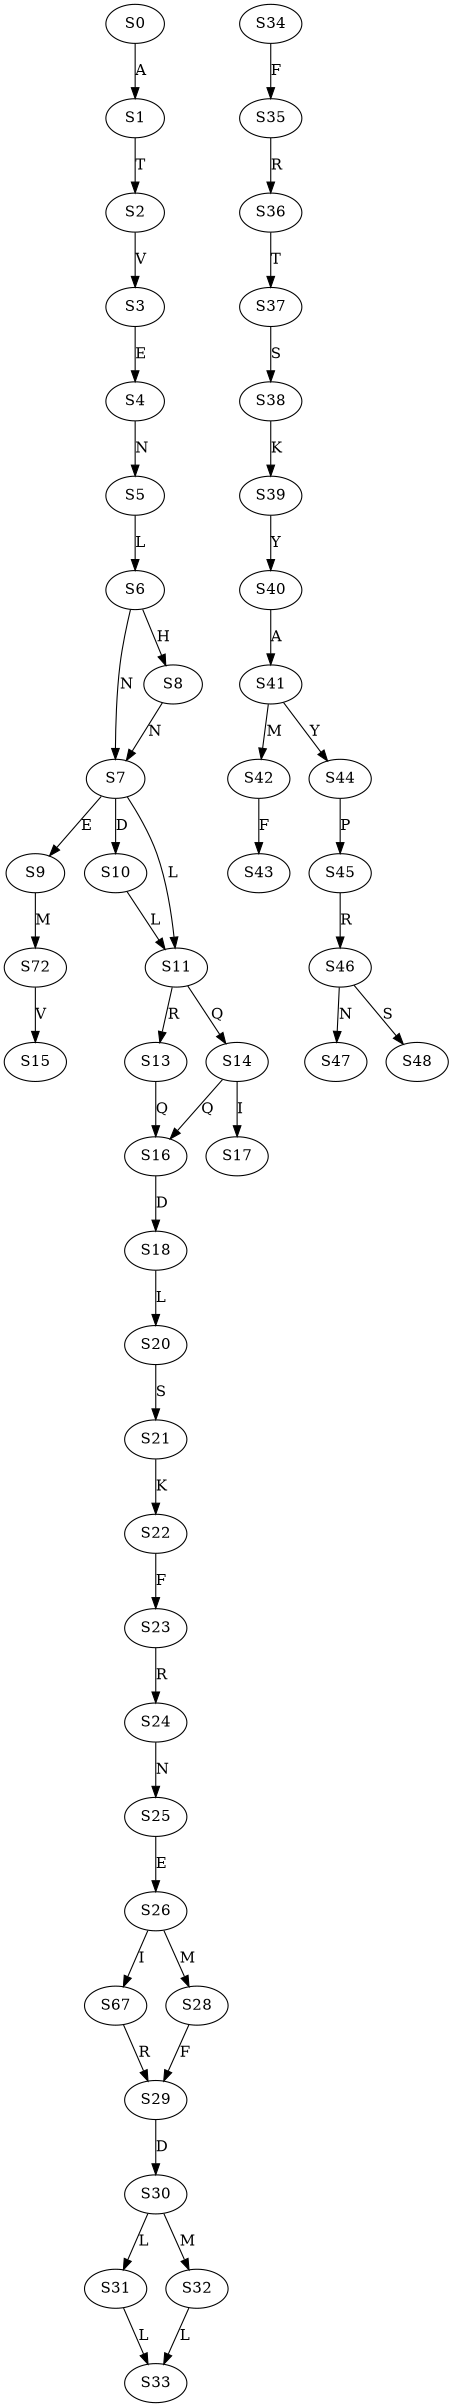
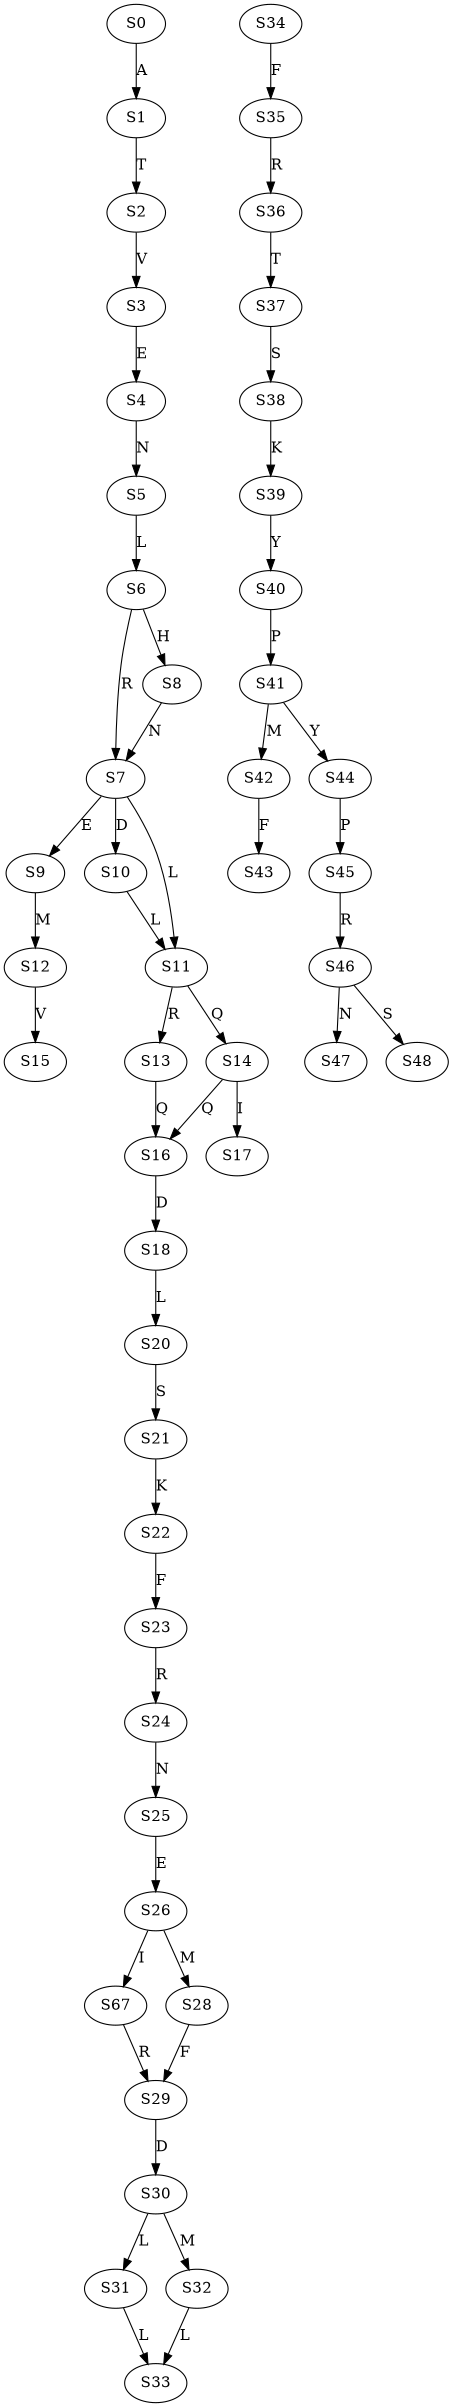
edge "S40" -> "S41": label "A" -> "P"
edge "S6" -> "S7": label "N" -> "R"
node "S72": label "S72" -> "S12"
